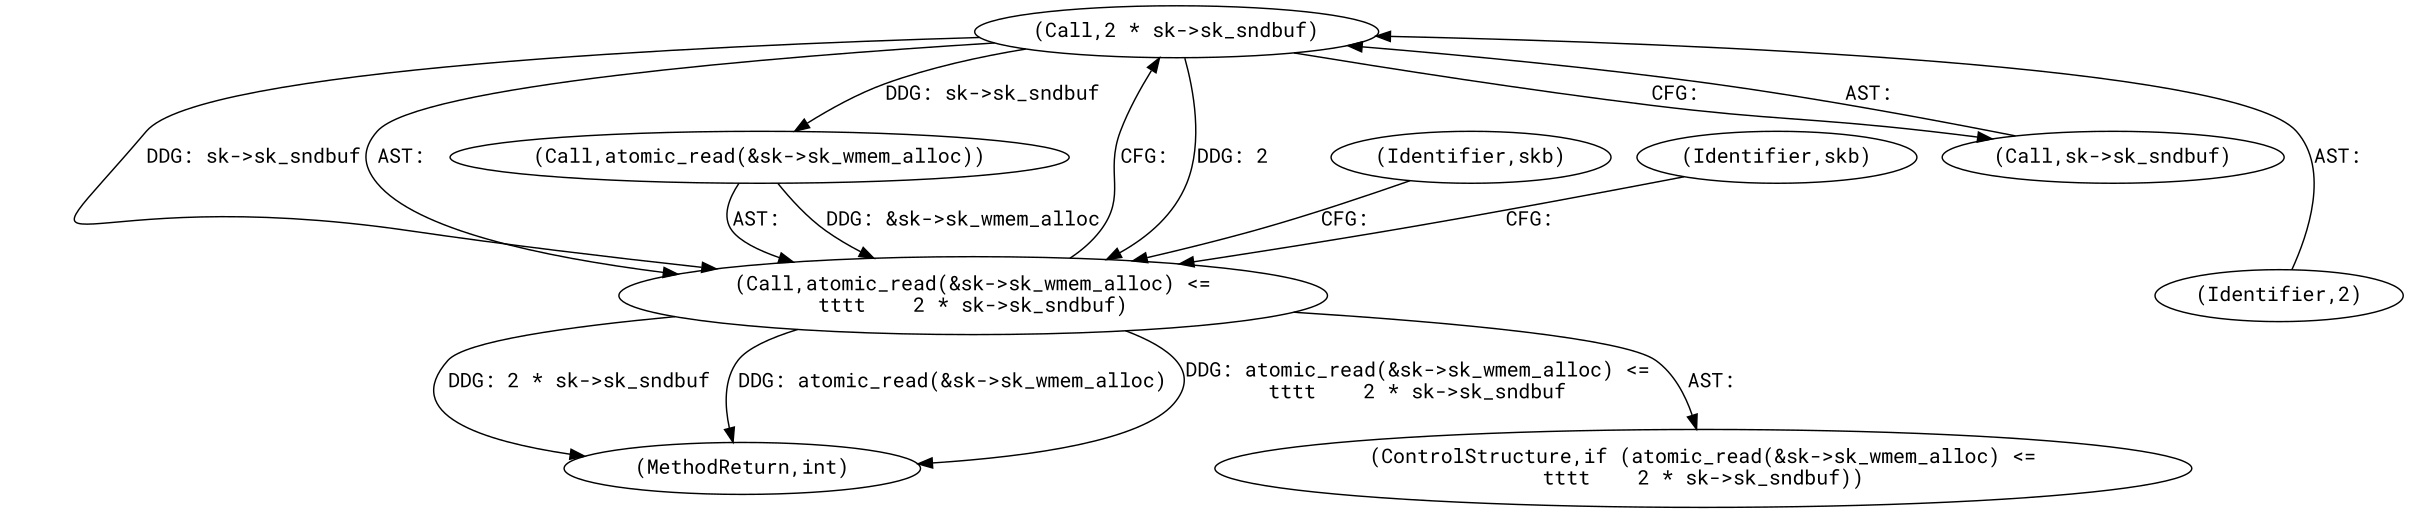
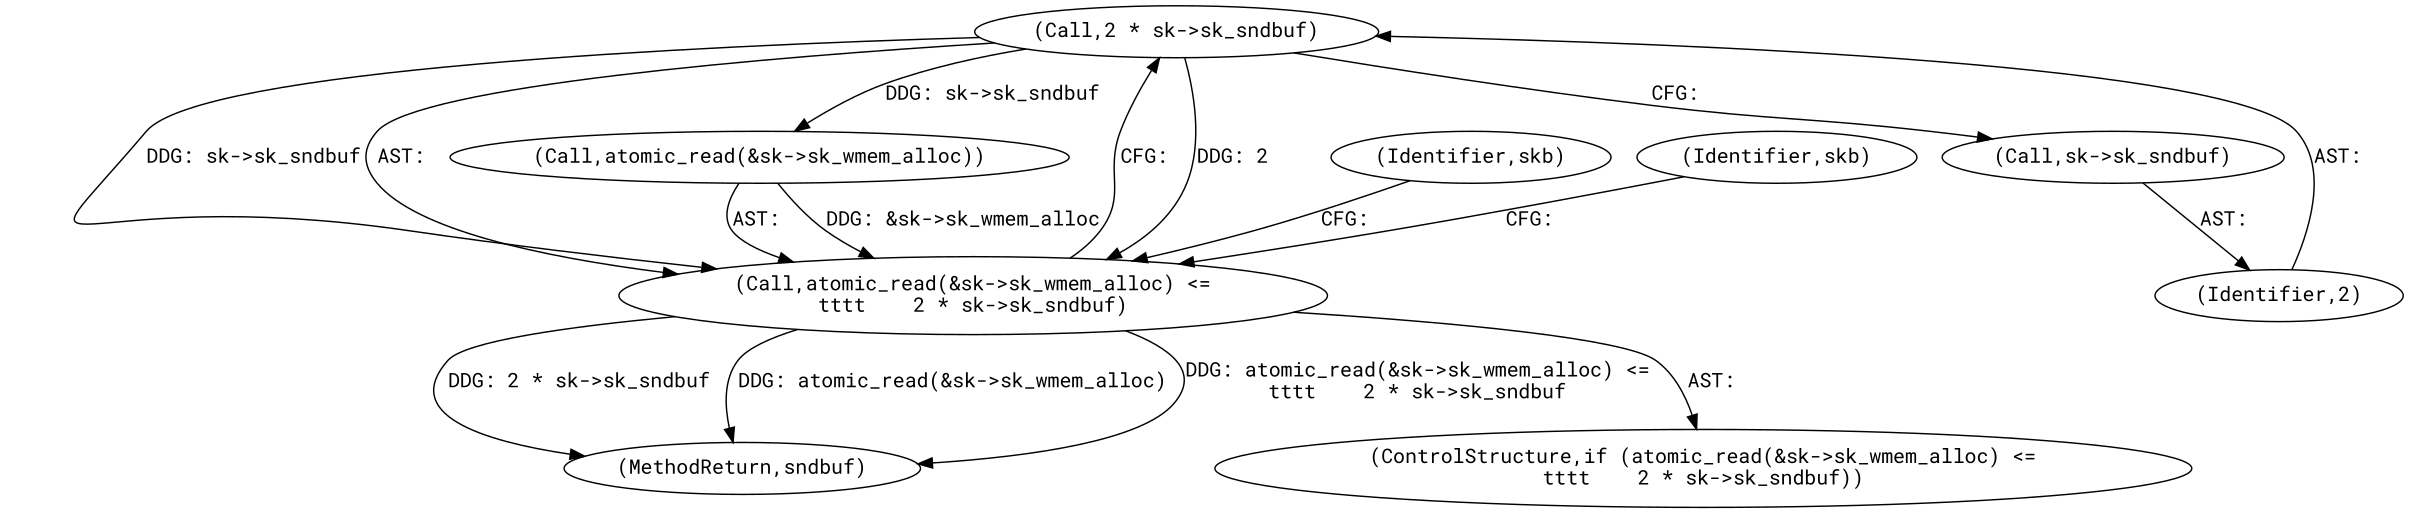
edge "(Call,sk->sk_sndbuf)" -> "(Call,2 * sk->sk_sndbuf)": now "(Call,sk->sk_sndbuf)" -> "(Identifier,2)"
node "(MethodReturn,int)": label "(MethodReturn,int)" -> "(MethodReturn,sndbuf)"
